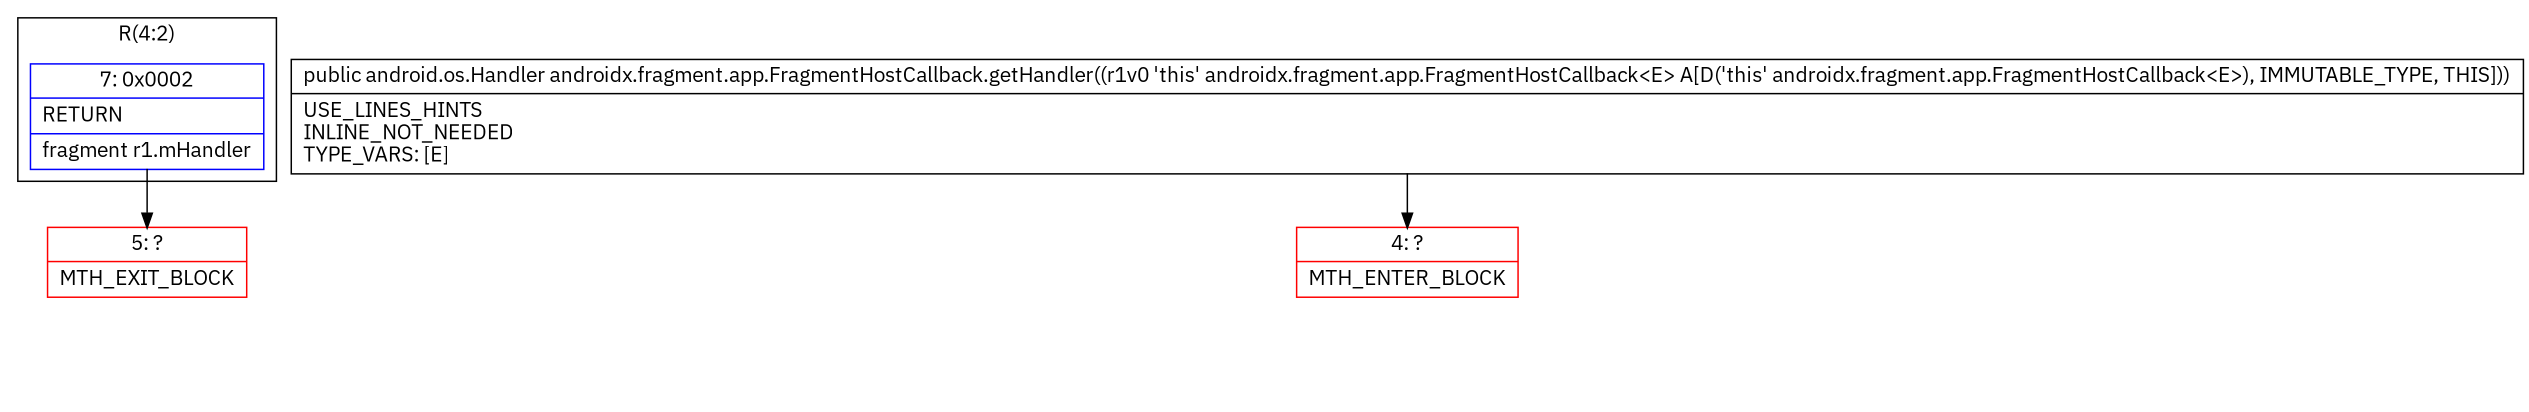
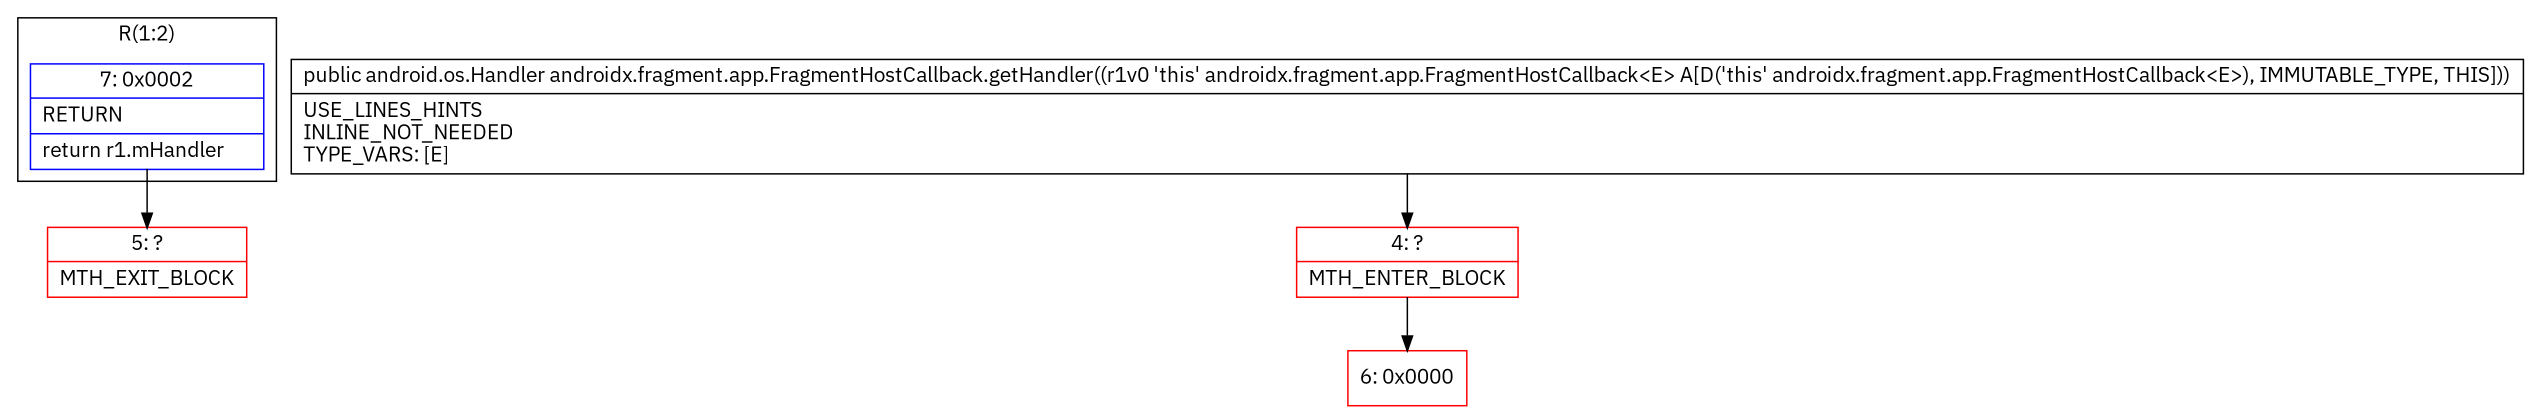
cluster "R(4:2)": label "R(4:2)" -> "R(1:2)"
node "7: 0x0002": text "fragment r1.mHandler" -> "return r1.mHandler"
node "6: 0x0000": added
